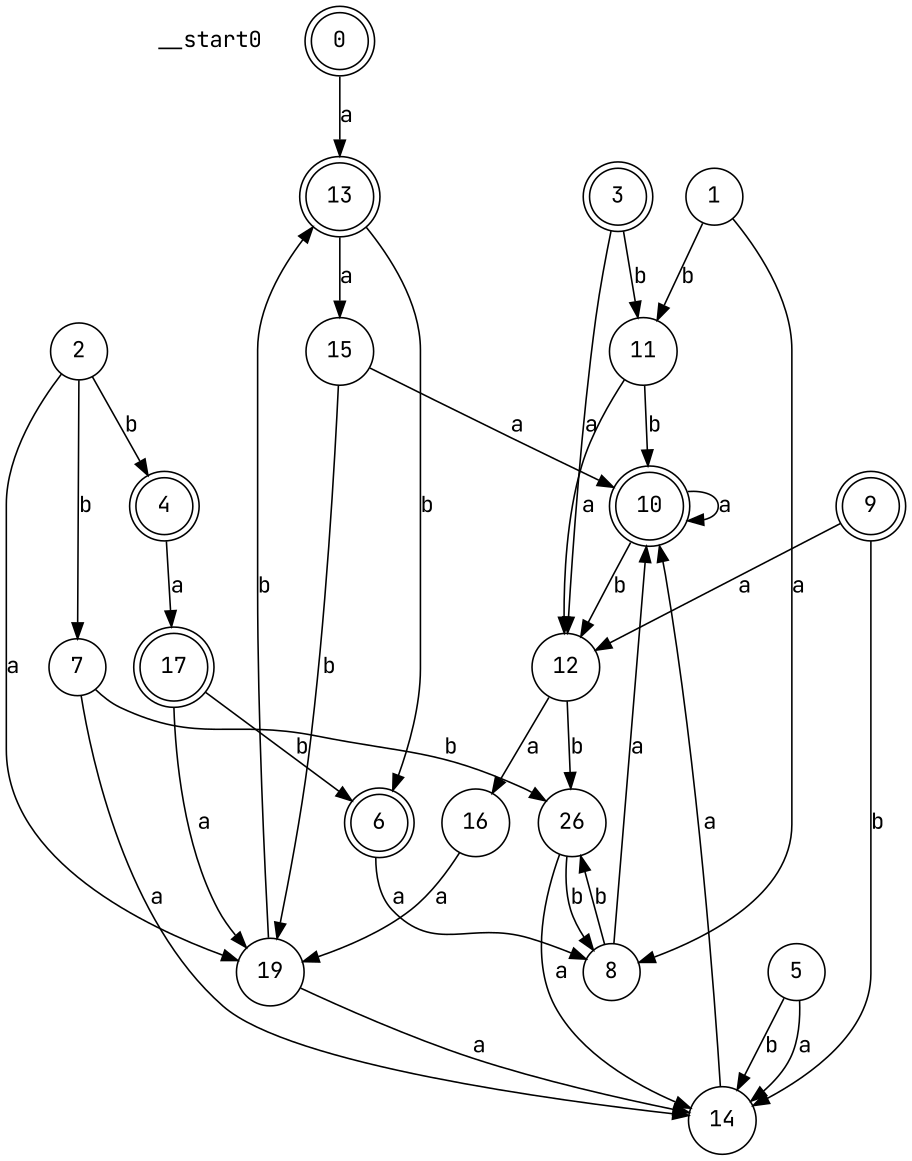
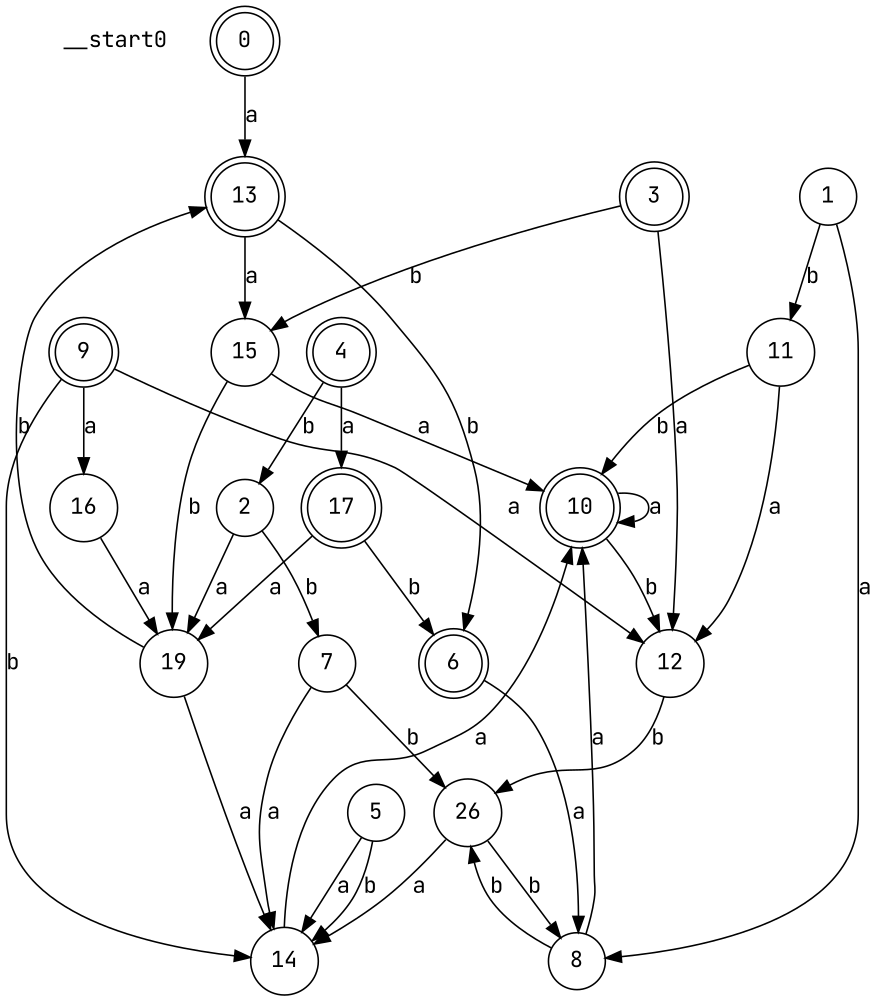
edge "3" -> "11": now "3" -> "15"
edge "2" -> "4": reversed
edge "12" -> "16": now "9" -> "16"
